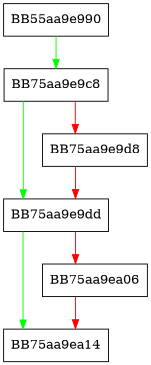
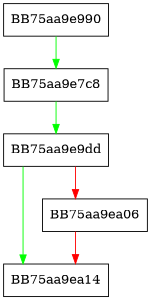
node "BB55aa9e990": label "BB55aa9e990" -> "BB75aa9e990"
node "BB75aa9e9c8": label "BB75aa9e9c8" -> "BB75aa9e7c8"
node "BB75aa9e9d8": removed
